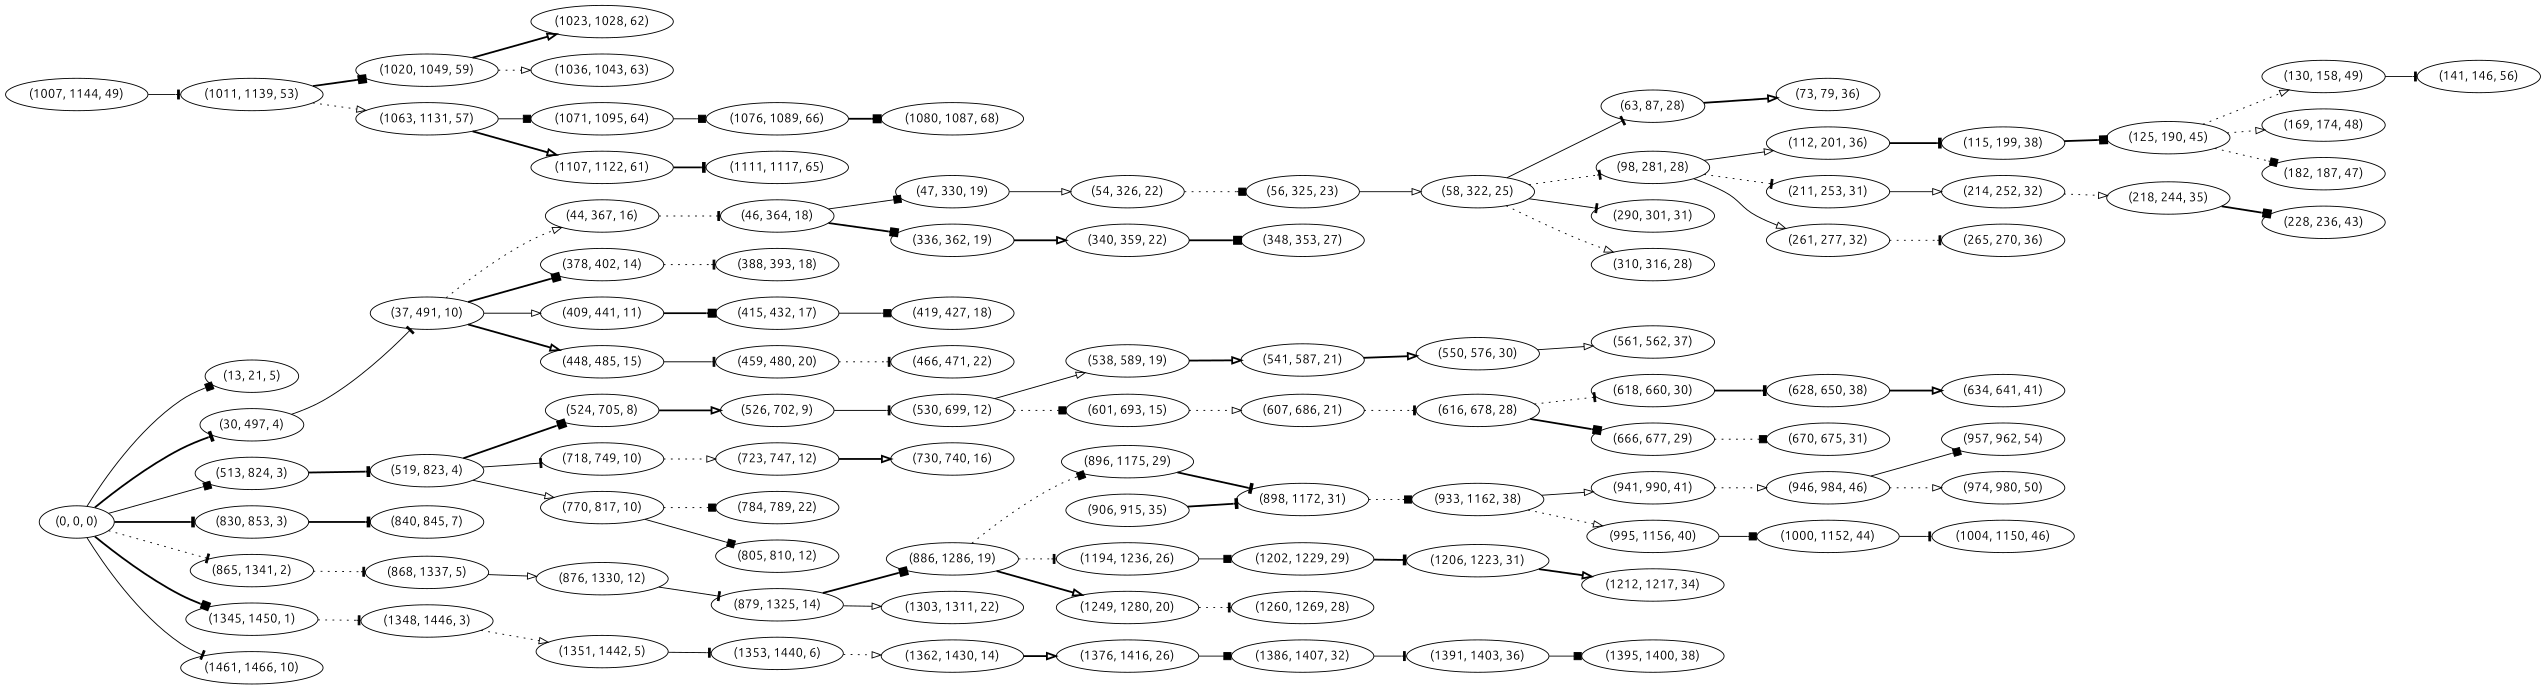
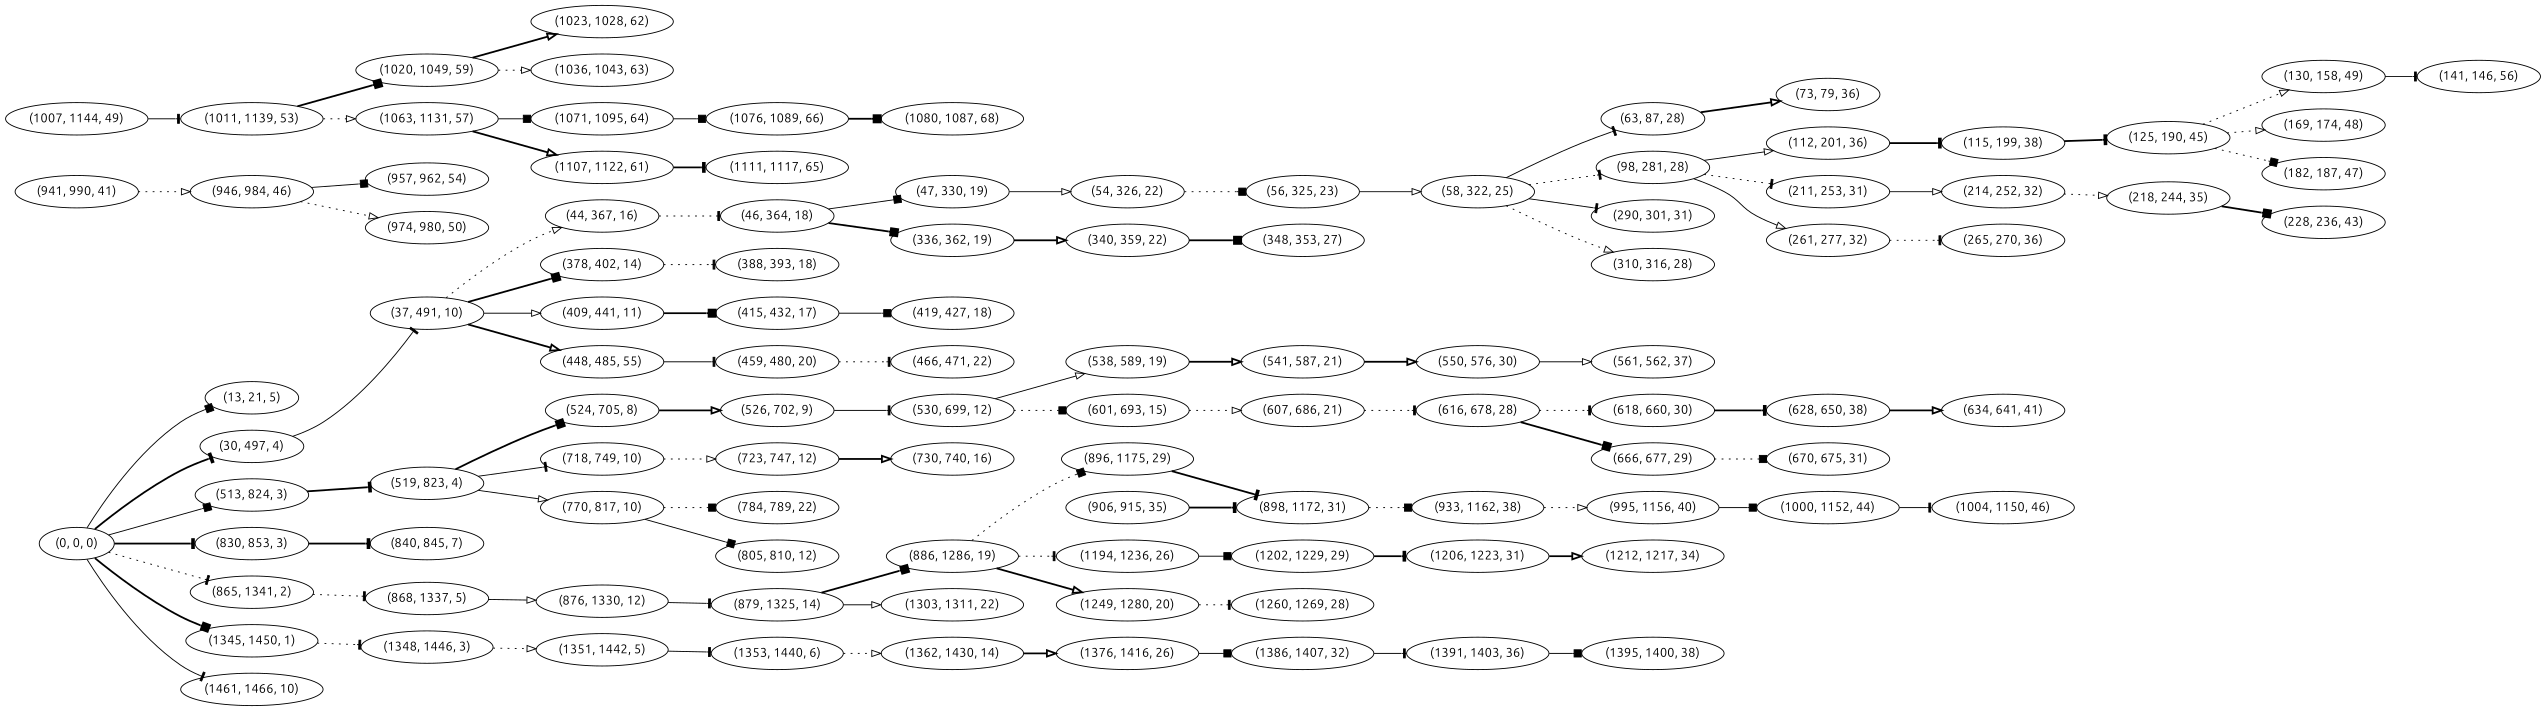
edge "(115, 199, 38)" -> "(125, 190, 45)": arrowhead box -> tee
node "(448, 485, 15)": label "(448, 485, 15)" -> "(448, 485, 55)"
edge "(933, 1162, 38)" -> "(941, 990, 41)": removed
